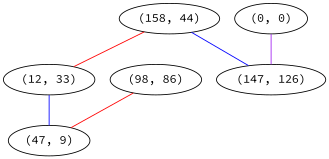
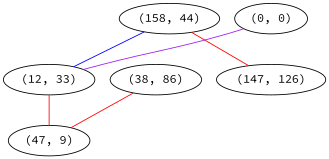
edge "(158, 44)" -- "(12, 33)": color red -> blue
edge "(158, 44)" -- "(147, 126)": color blue -> red
edge "(0, 0)" -- "(147, 126)": now "(0, 0)" -- "(12, 33)"
node "(98, 86)": label "(98, 86)" -> "(38, 86)"
edge "(12, 33)" -- "(47, 9)": color blue -> red
